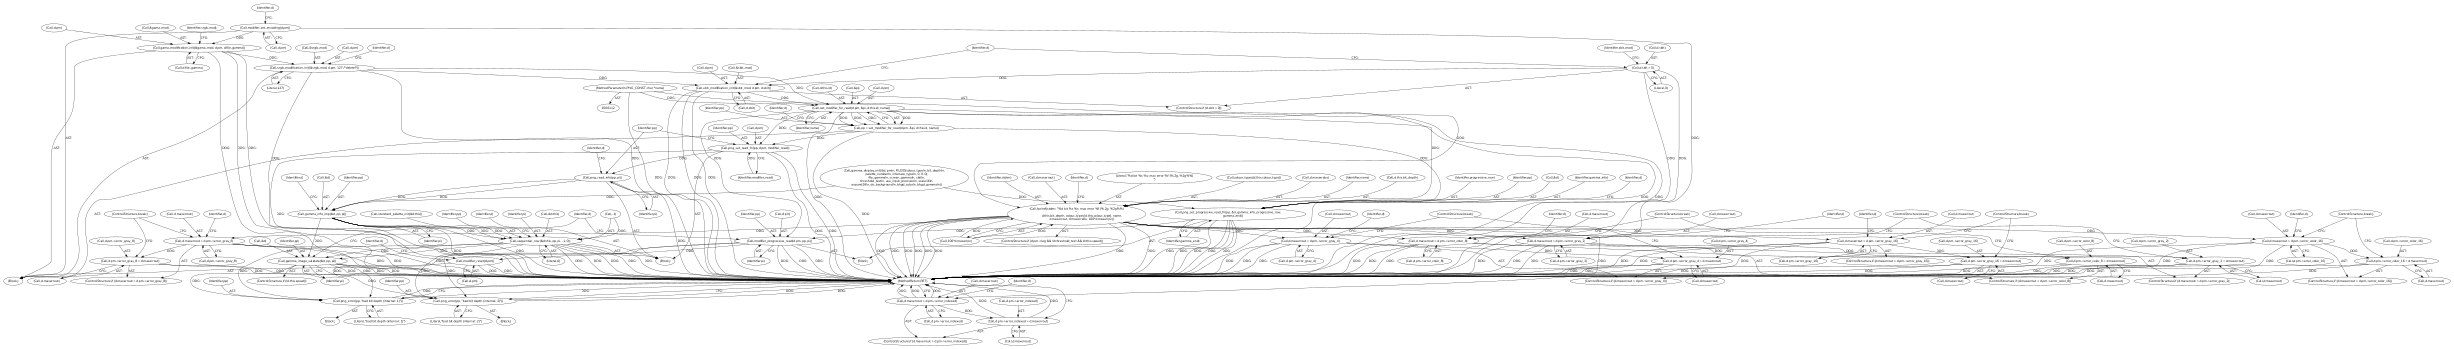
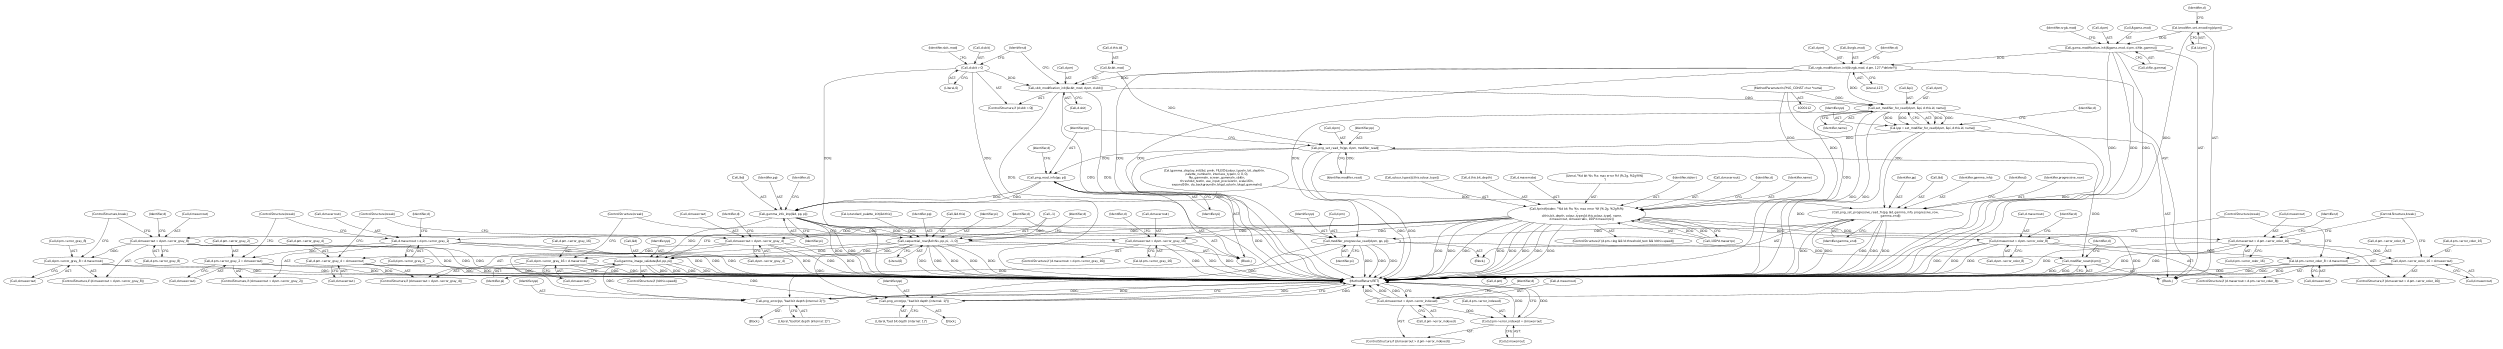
edge "(Call,d.this.id)" -> "(Call,set_modifier_for_read(d.pm, &pi, d.this.id, name))": now "(Call,d.this.id)" -> "(Call,&sbit_mod)"
edge "(Call,set_modifier_for_read(d.pm, &pi, d.this.id, name))" -> "(Call,png_set_read_fn(pp, d.pm, modifier_read))": now "(Call,&sbit_mod)" -> "(Call,png_set_read_fn(pp, d.pm, modifier_read))"
